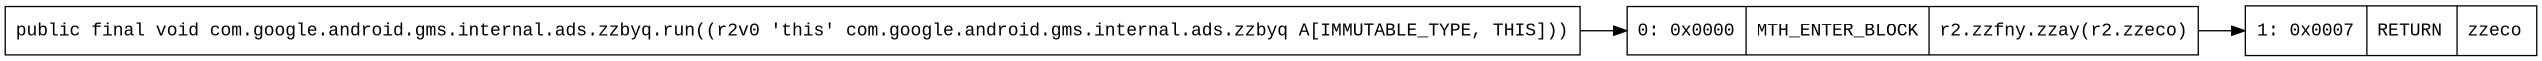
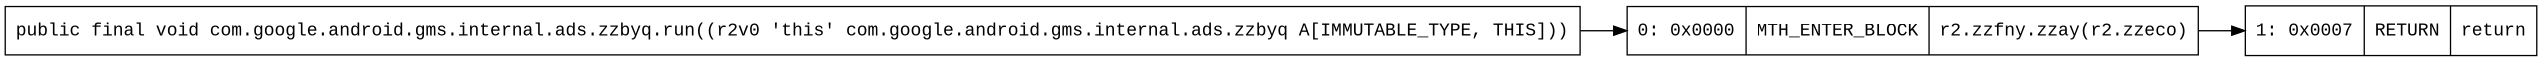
node "1: 0x0007": text "zzeco" -> "return"
